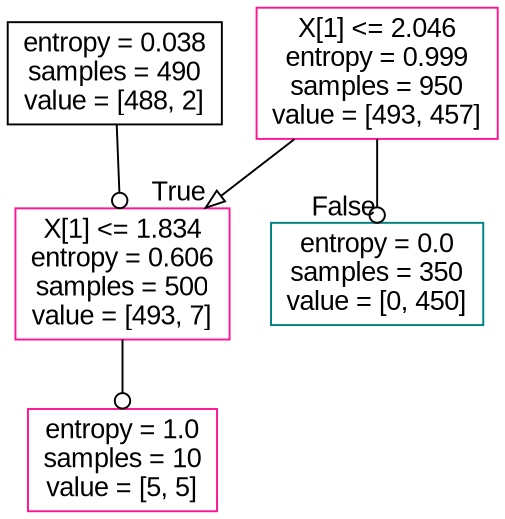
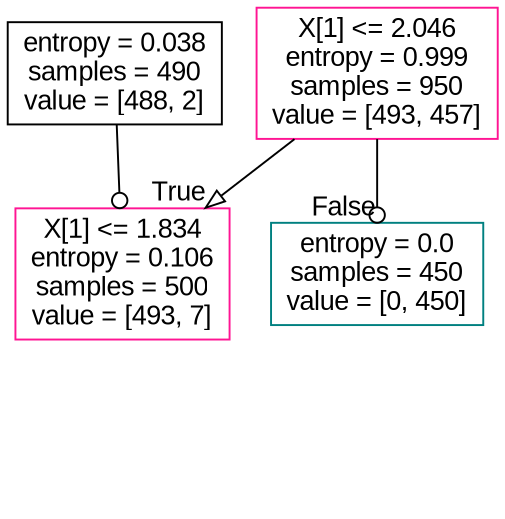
node "X[1] <= 1.834 entropy = 0.606 samples = 500 value = [493, 7]": label "X[1] <= 1.834 entropy = 0.606 samples = 500 value = [493, 7]" -> "X[1] <= 1.834 entropy = 0.106 samples = 500 value = [493, 7]"
node "entropy = 0.0 samples = 350 value = [0, 450]": label "entropy = 0.0 samples = 350 value = [0, 450]" -> "entropy = 0.0 samples = 450 value = [0, 450]"
node "entropy = 1.0 samples = 10 value = [5, 5]": removed
